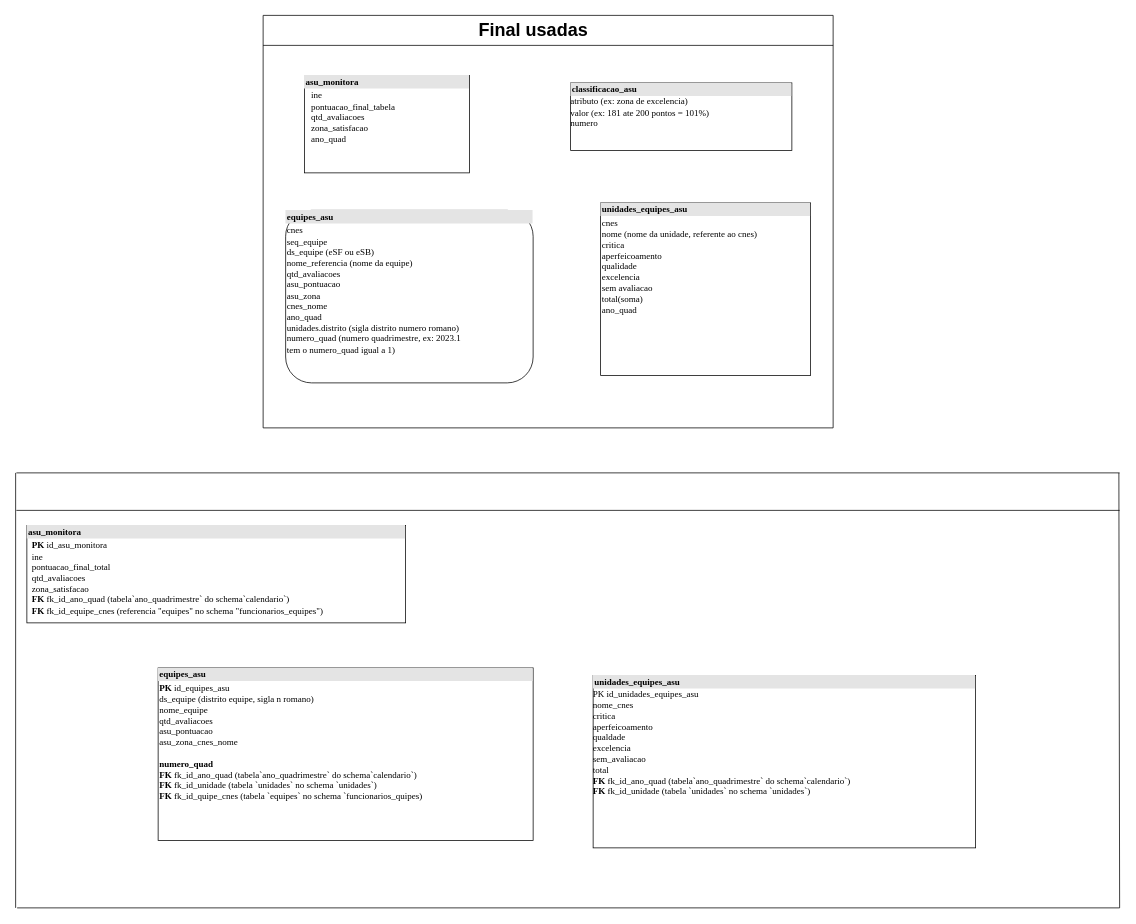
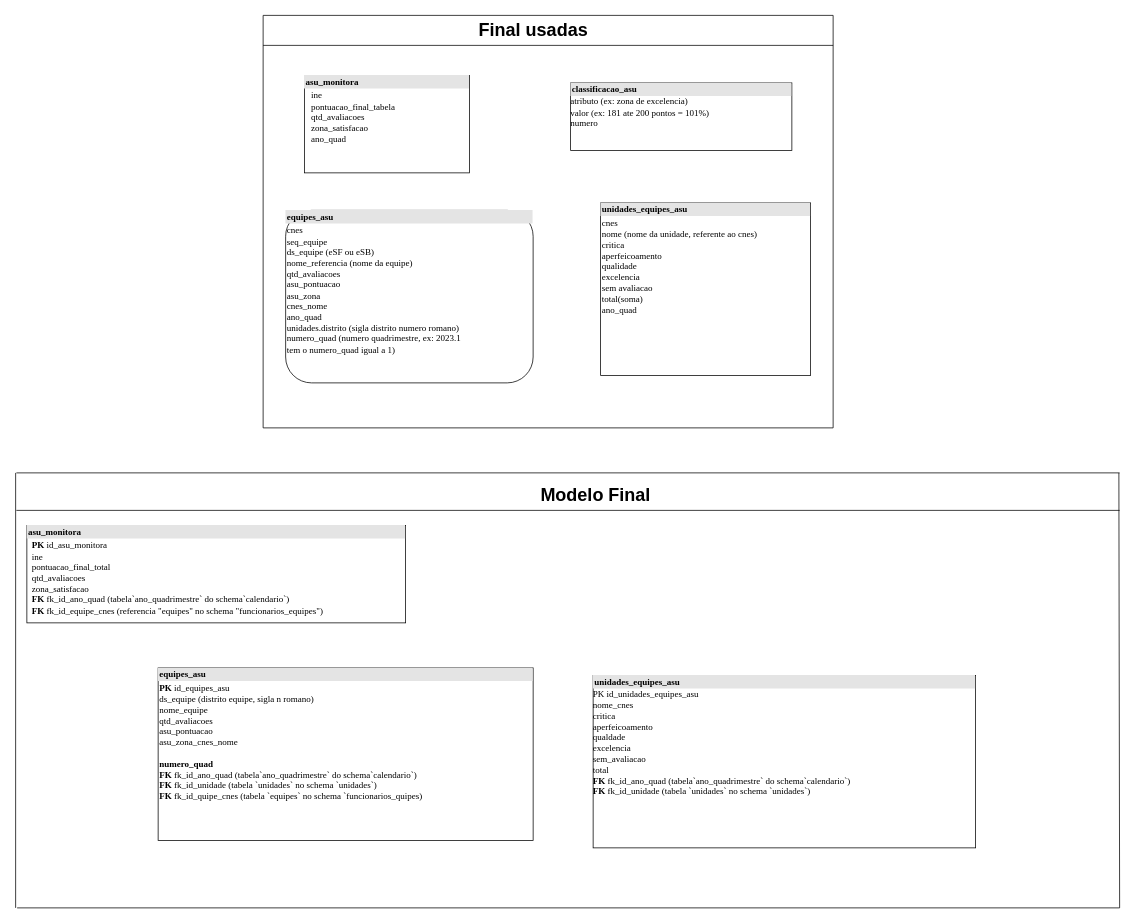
node "Modelo Final": added
